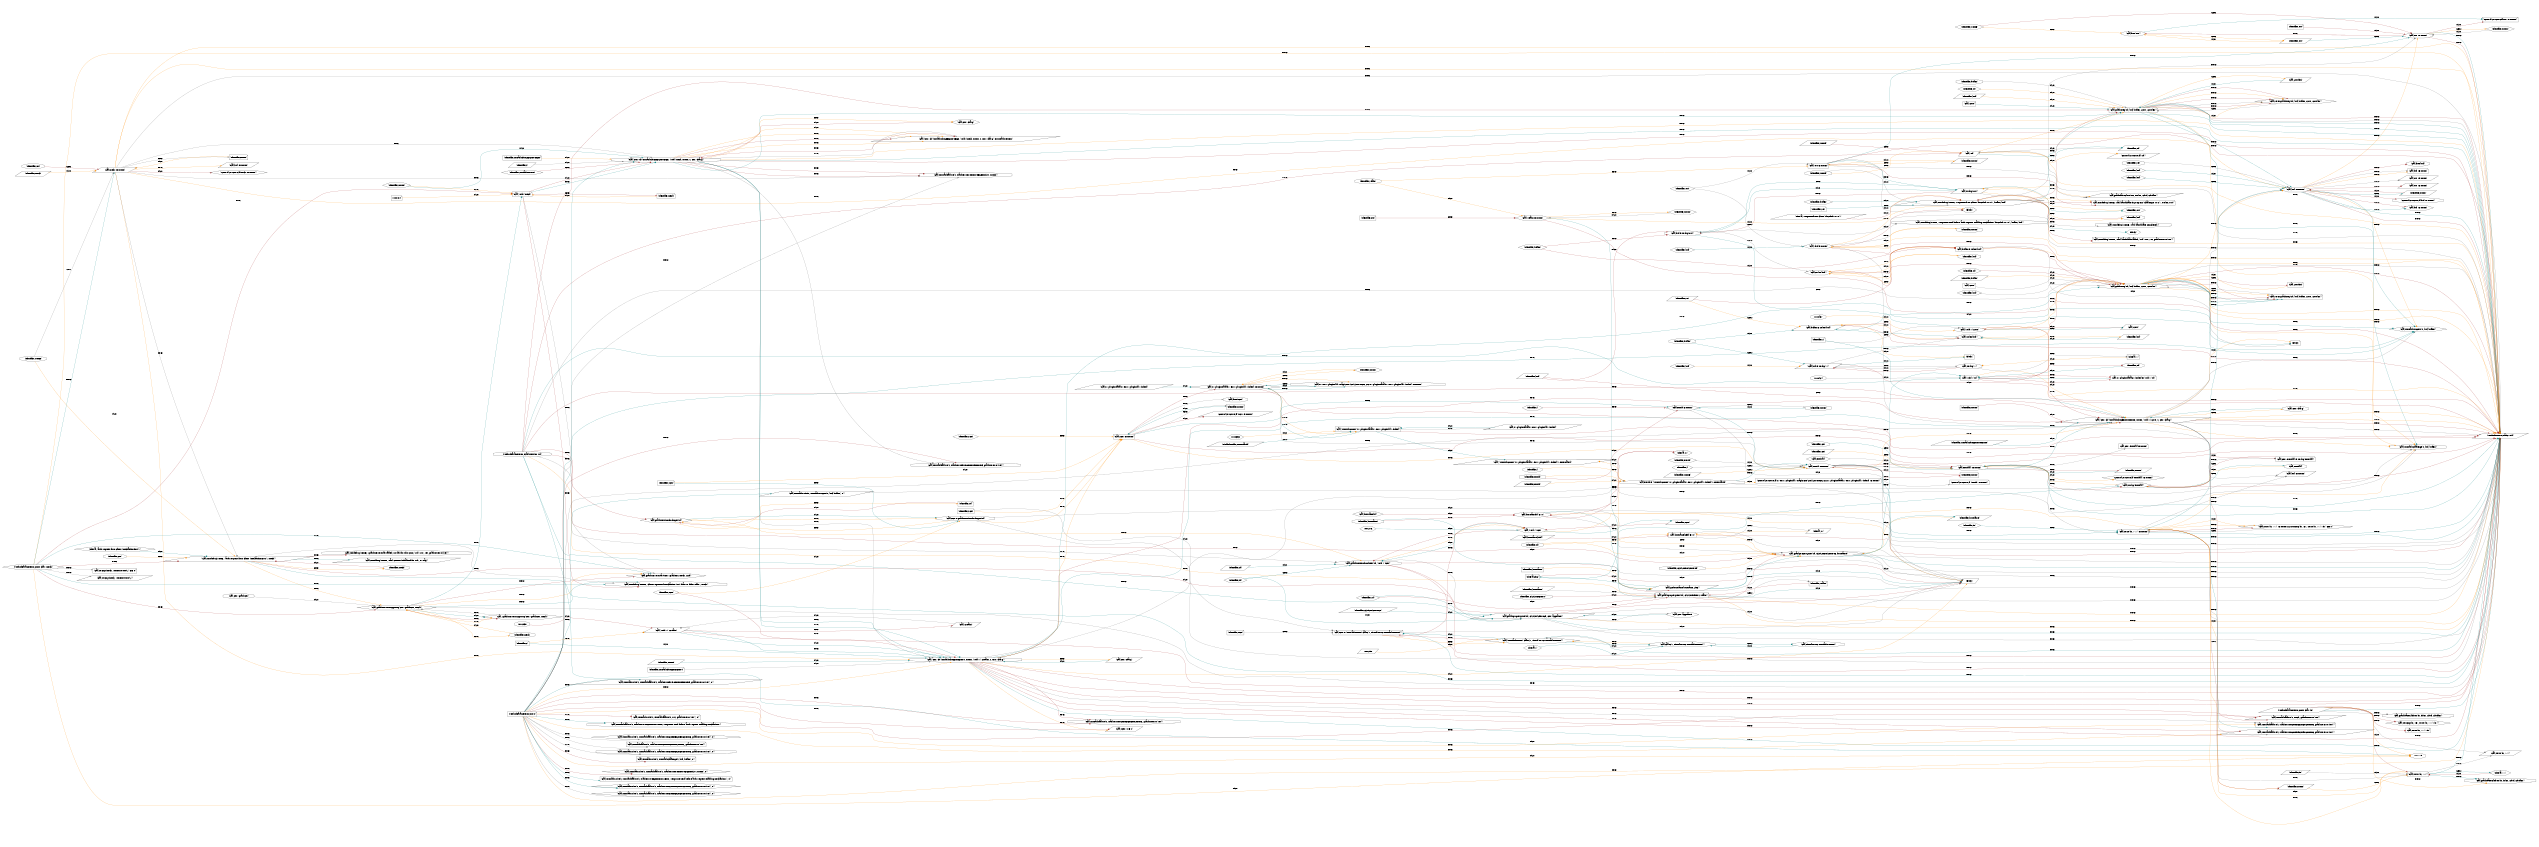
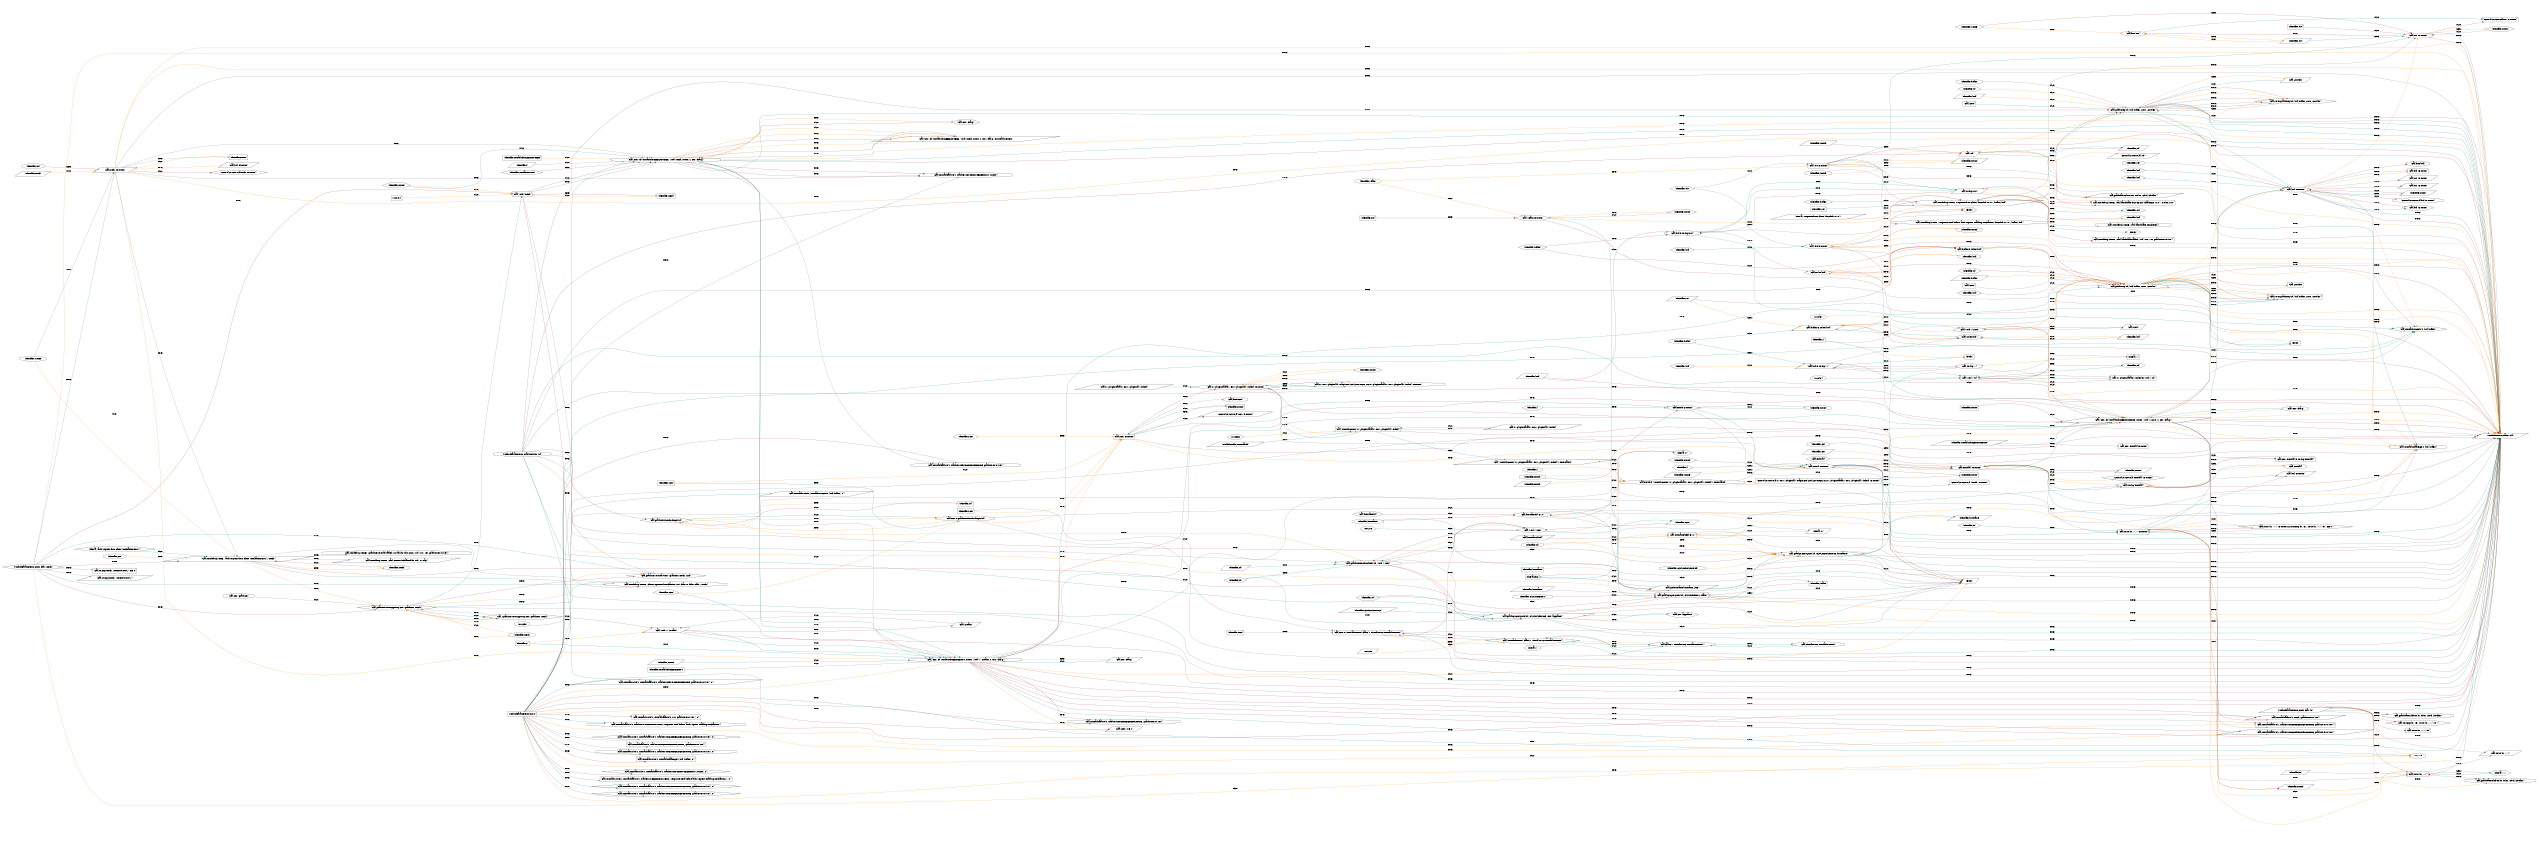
edge "(Call,ext_id[i] != NULL)" -> "(Call,ctx->ext_id[i] = NULL)": now "(Identifier,sx_sasl_cb_GEN_AUTHZID)" -> "(Call,ctx->ext_id[i] = NULL)"
edge "(Call,_sx_nad_write(s, _sx_sasl_success(s, buf, buflen), 0))" -> "(Call,_sx_sasl_challenge(s, buf, buflen))": now "(MethodParameterIn,sx_t s)" -> "(Call,_sx_sasl_challenge(s, buf, buflen))"
